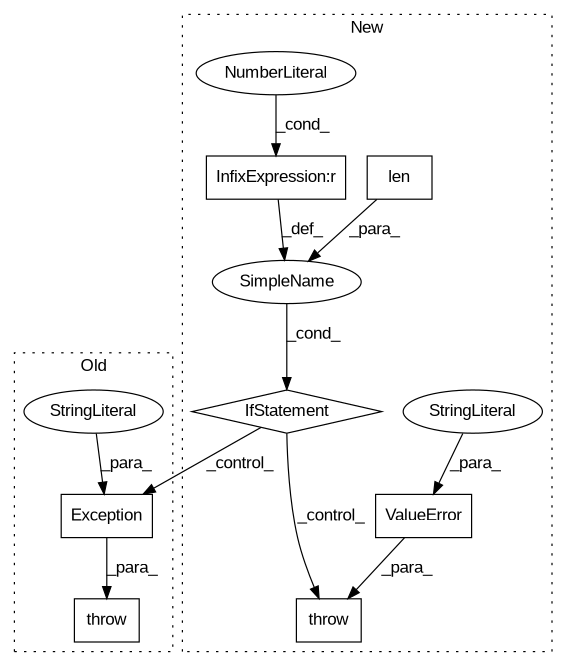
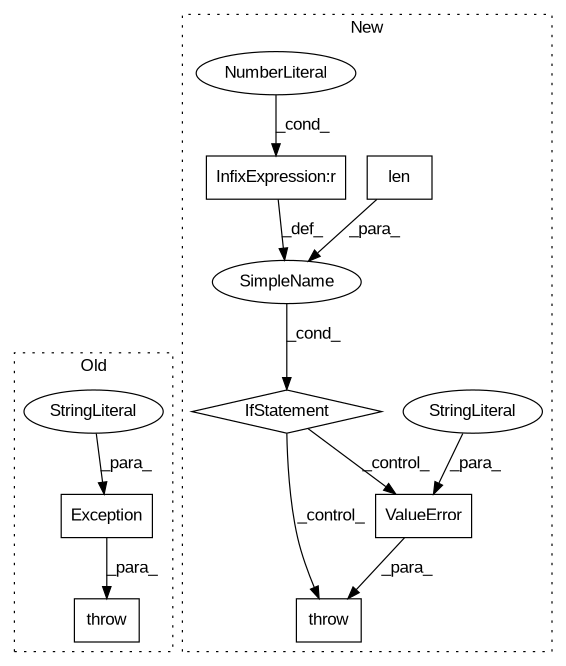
edge "IfStatement" -> "Exception": now "IfStatement" -> "ValueError"
